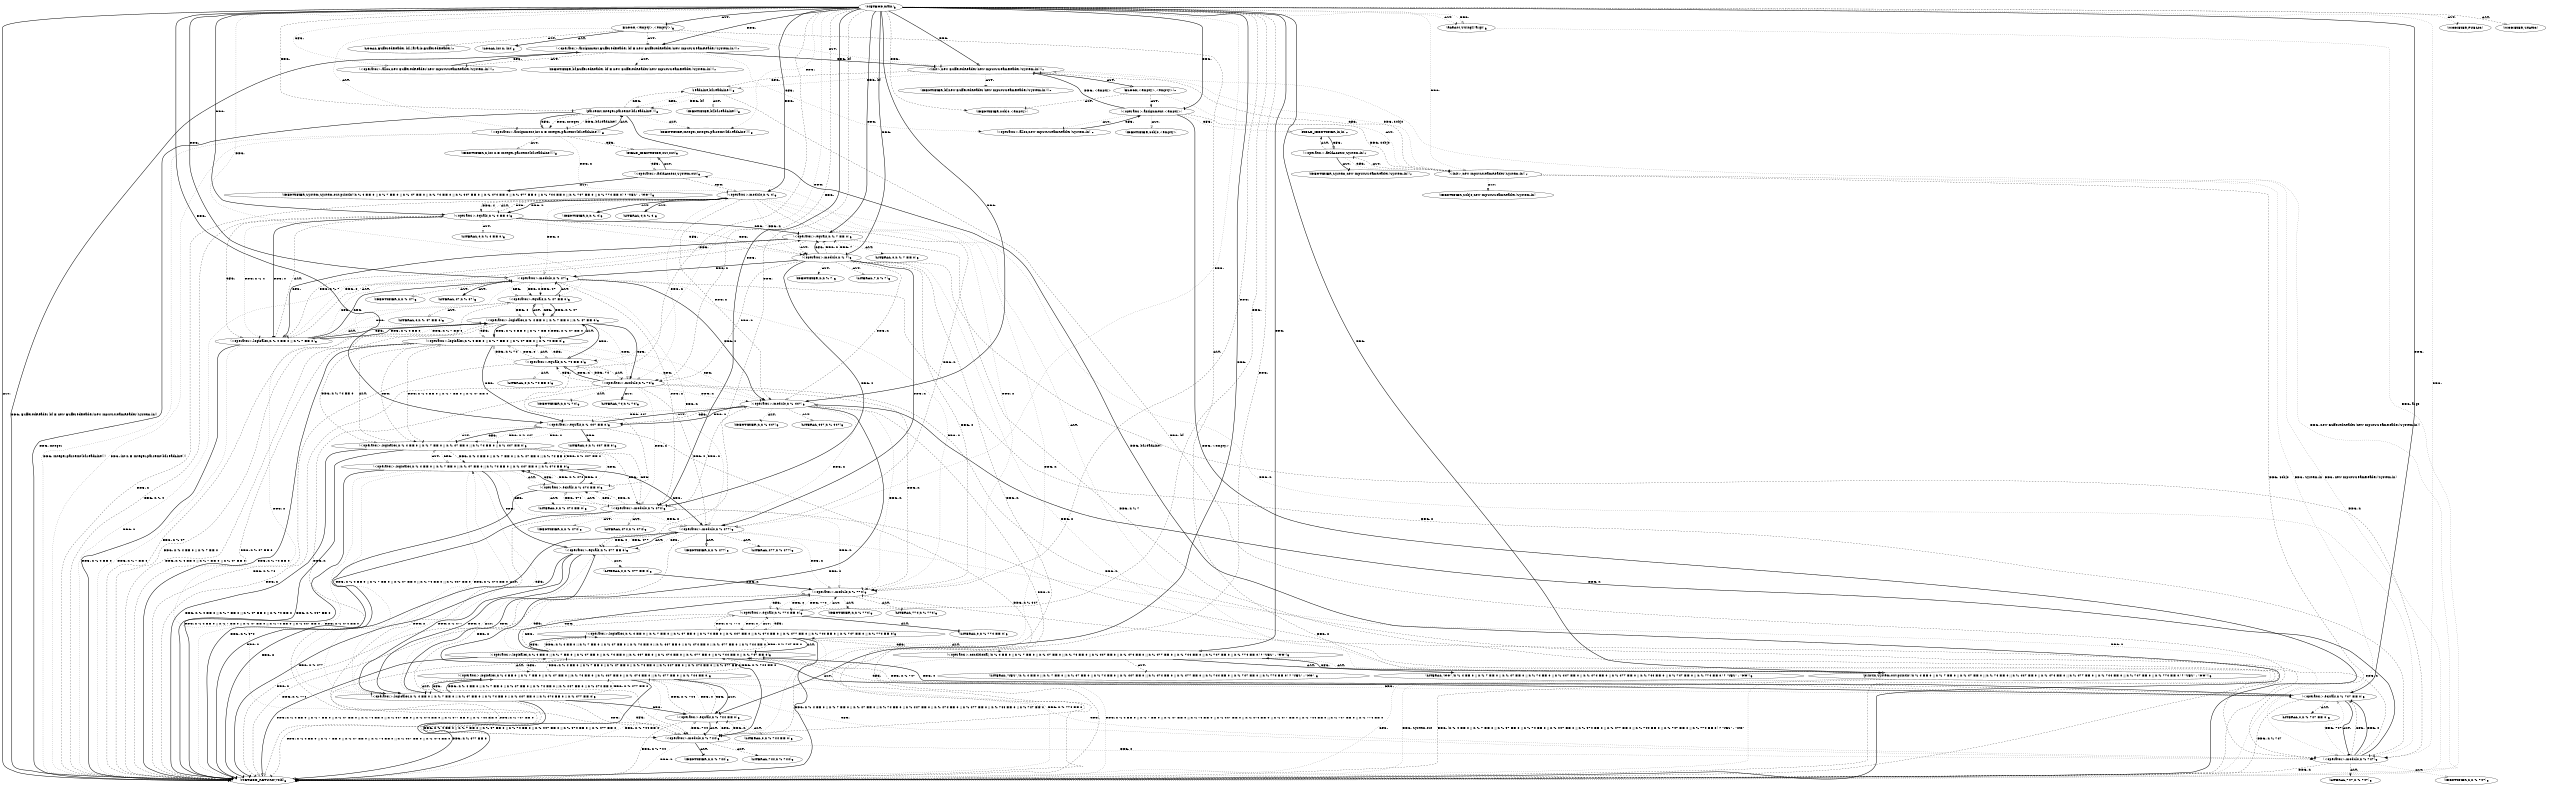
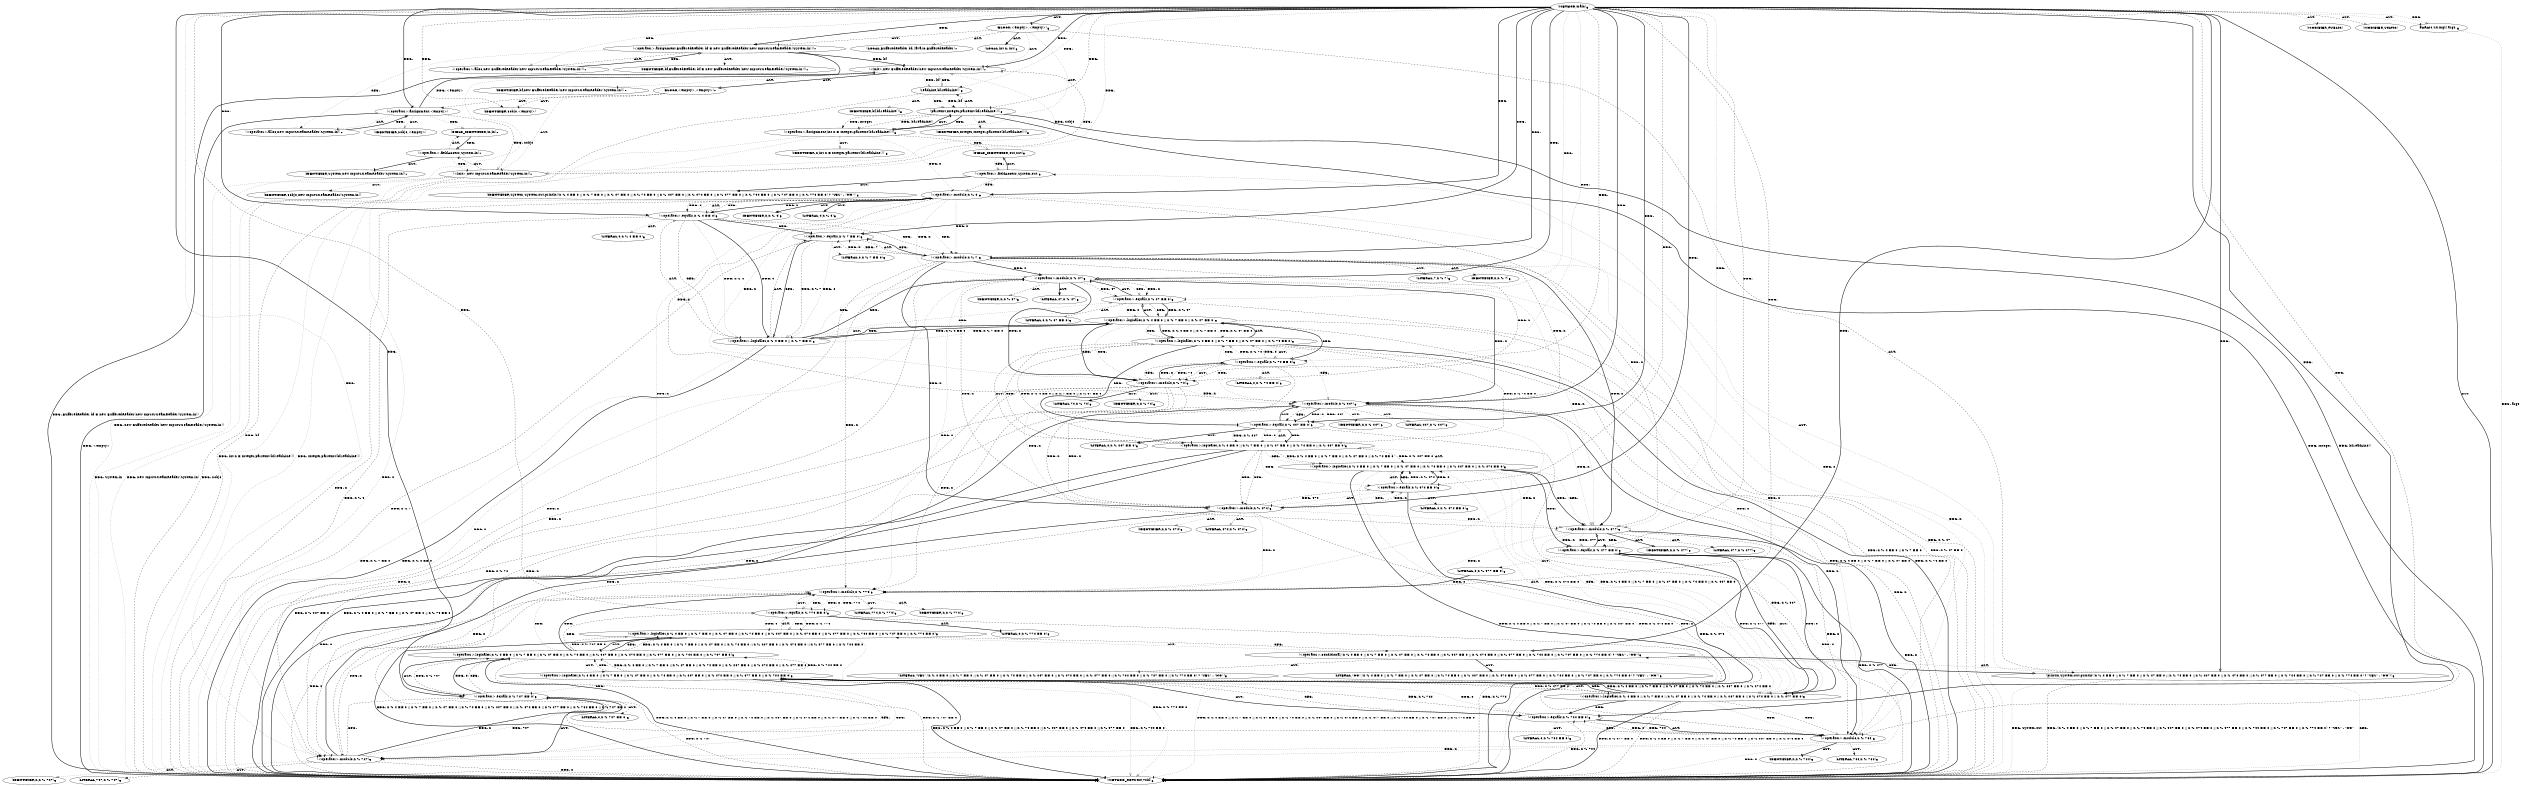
edge "(METHOD,main)" -> "(IDENTIFIER,Integer,Integer.parseInt(bf.readLine()))": now "(METHOD,main)" -> "(readLine,bf.readLine())"
edge "(parseInt,Integer.parseInt(bf.readLine()))" -> "(readLine,bf.readLine())": label "CDG: " -> "AST: "
edge "(<operator>.modulo,n % 47)" -> "(<operator>.modulo,n % 74)": added, label "DDG: n"
edge "(<operator>.equals,n % 447 == 0)" -> "(LITERAL,0,n % 447 == 0)": label "DDG: " -> "AST: "
